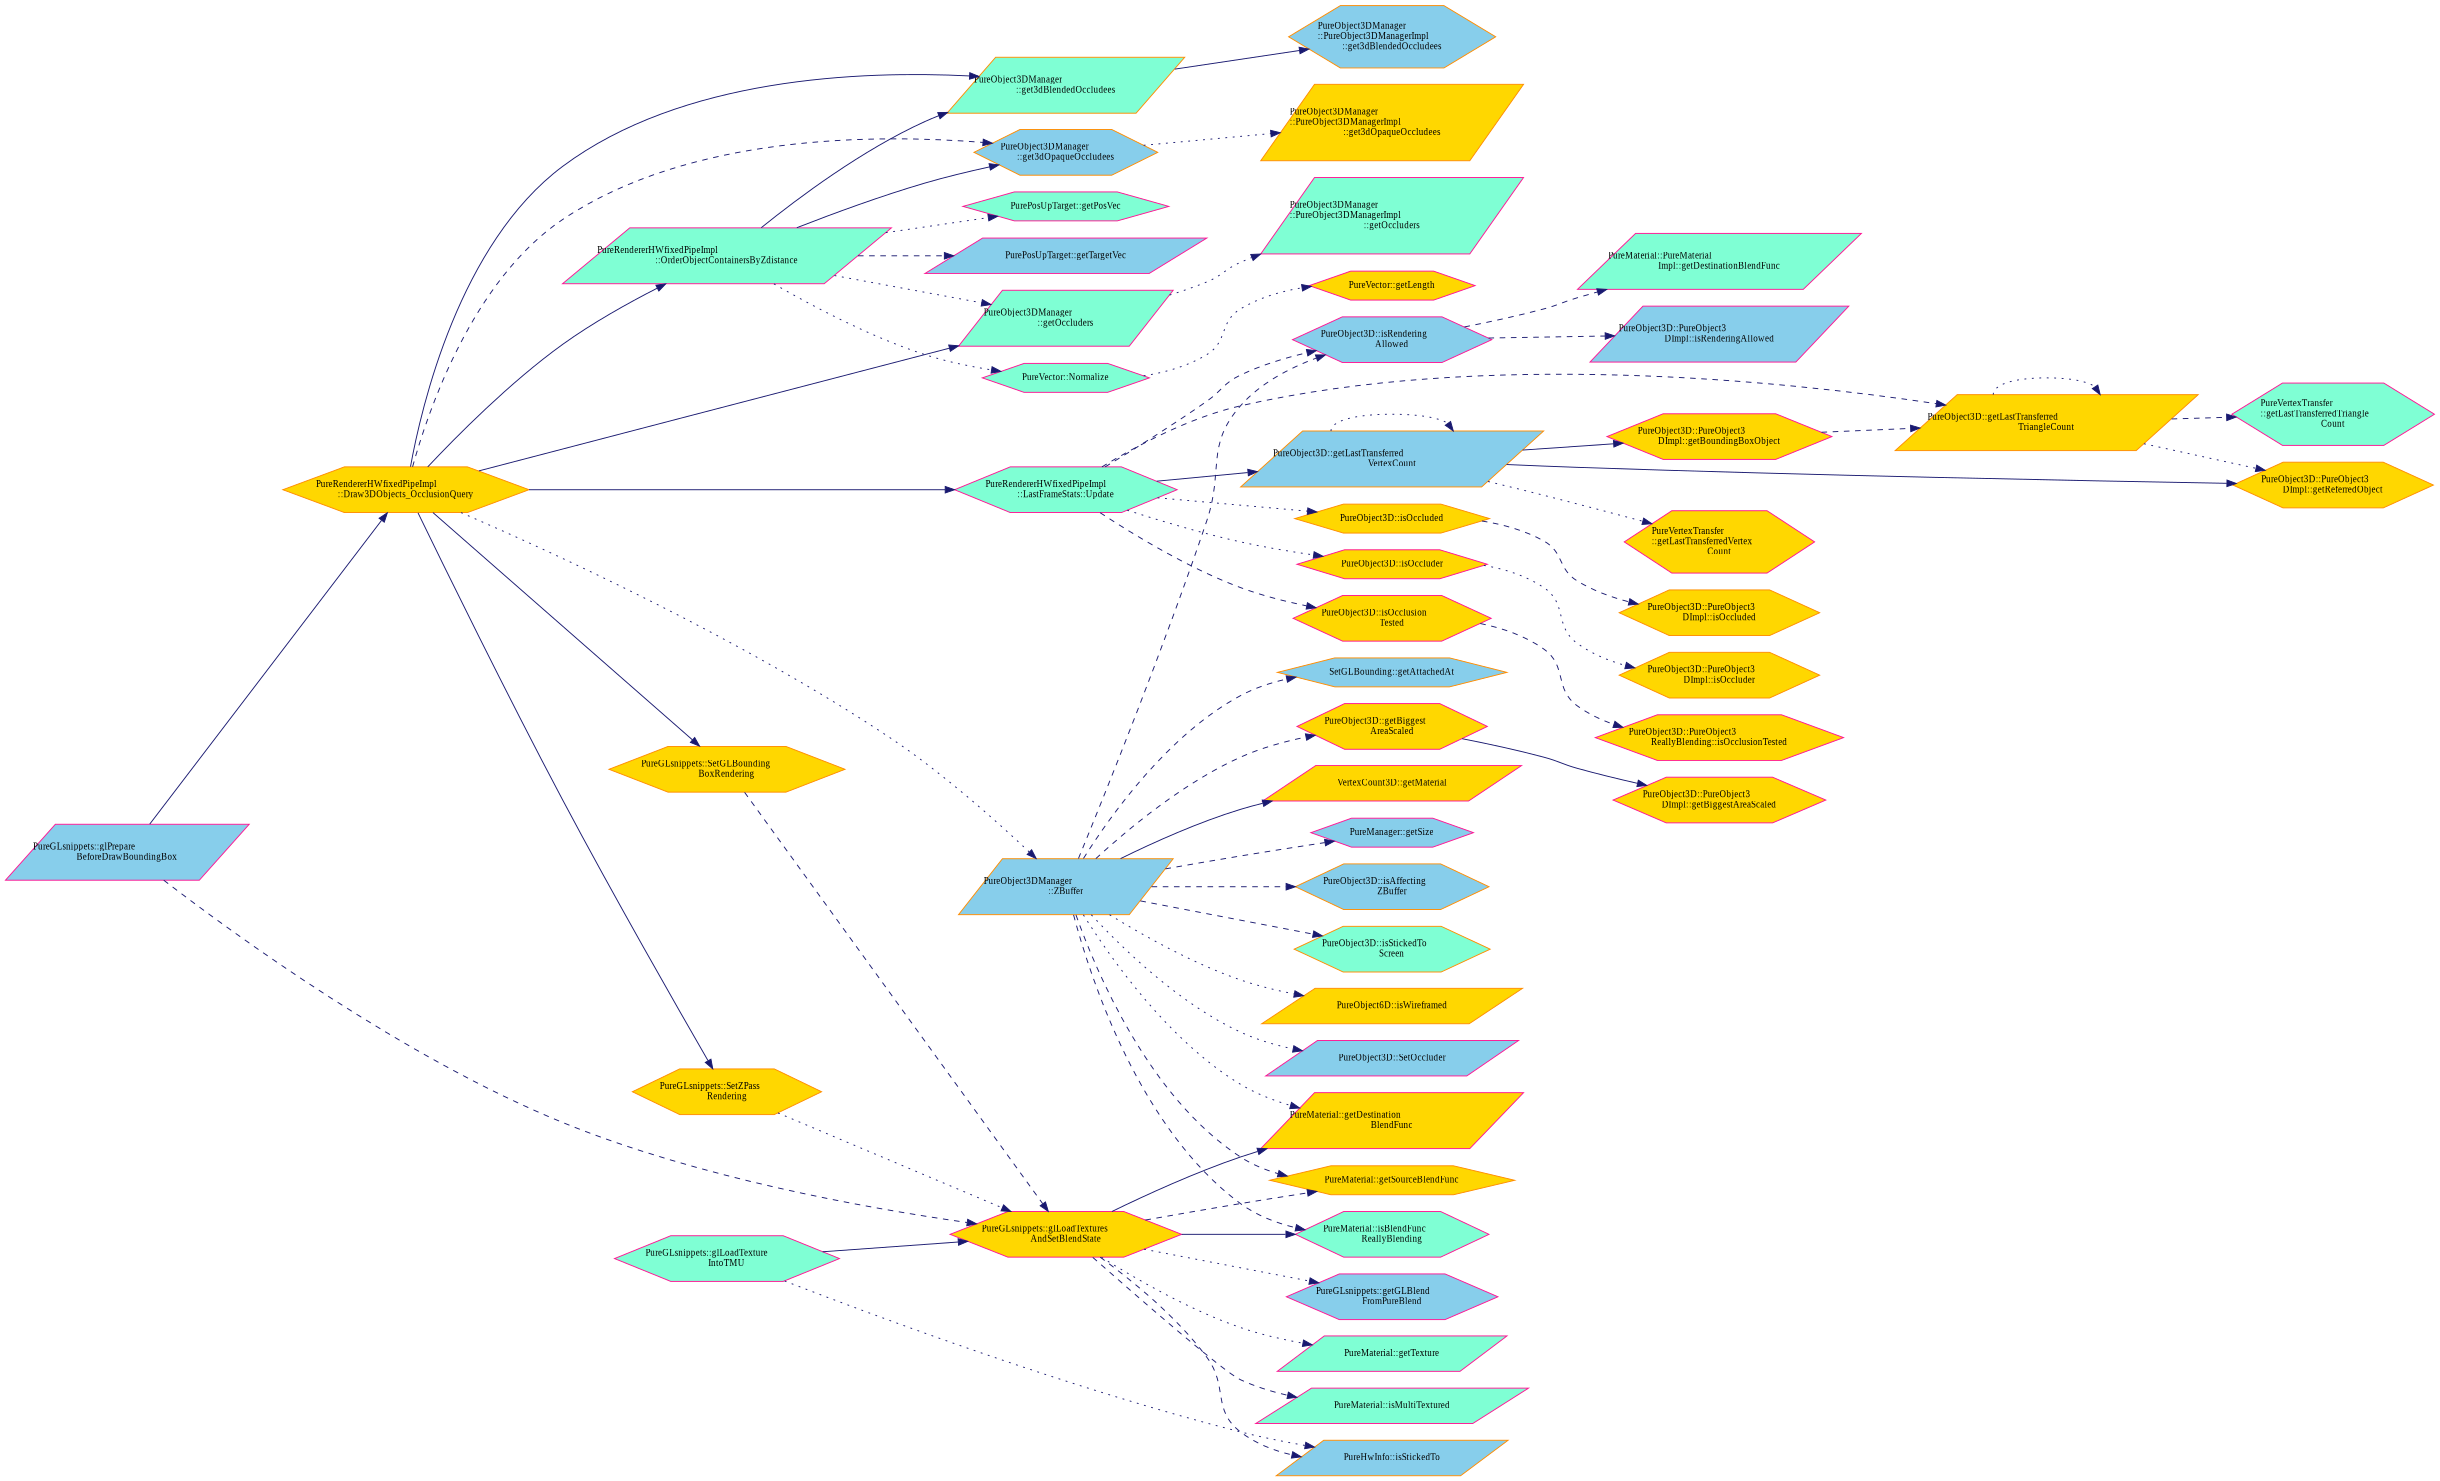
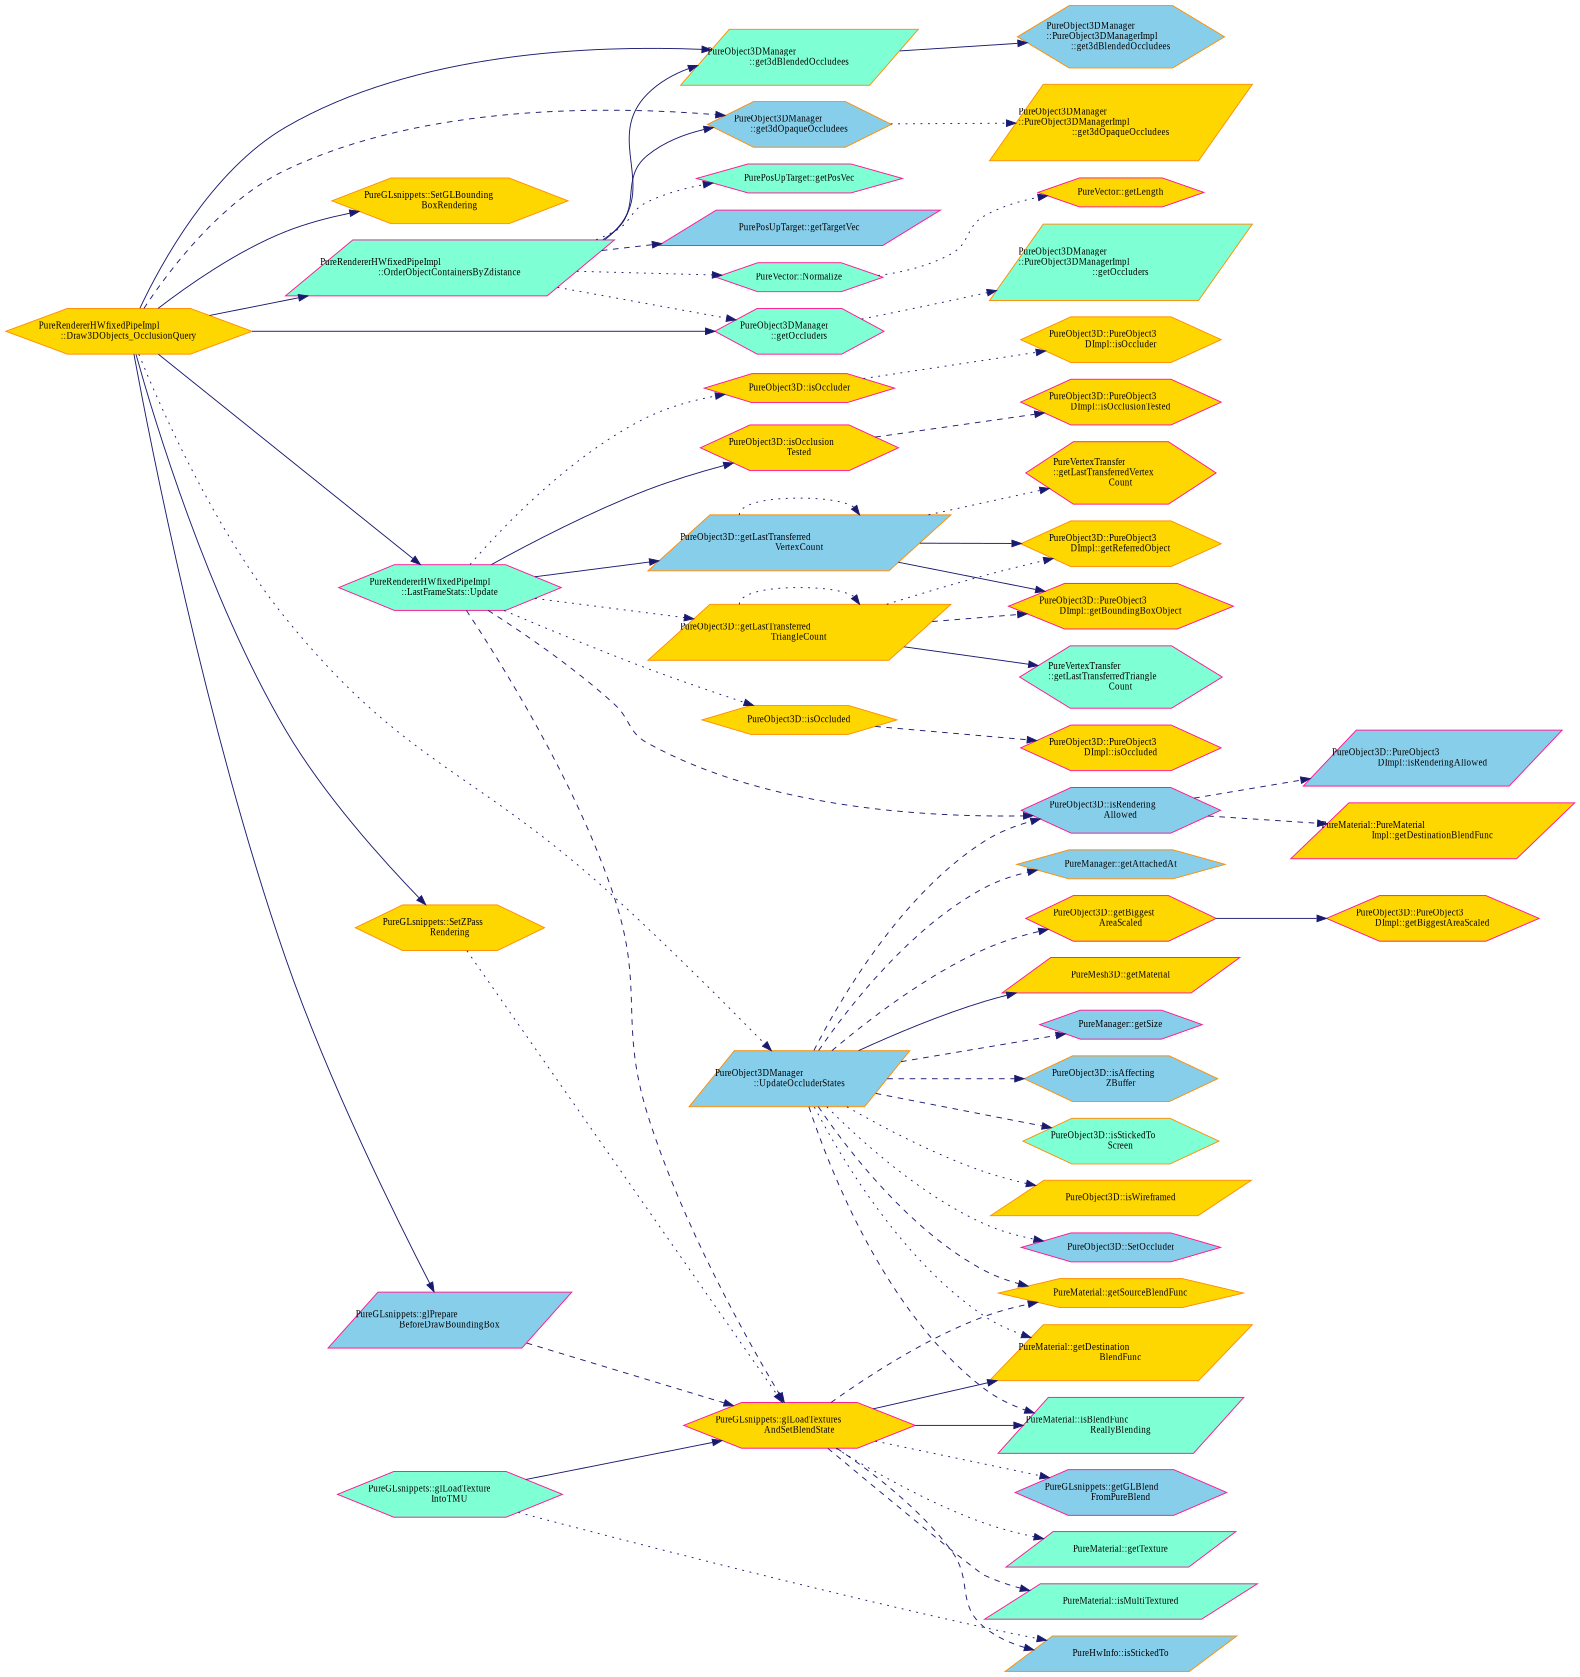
node "PureObject3DManager ::PureObject3DManagerImpl ::getOccluders": color deeppink -> darkorange
node "PureMaterial::PureMaterial Impl::getDestinationBlendFunc": fillcolor aquamarine -> gold
node "PureObject3DManager ::getOccluders": shape parallelogram -> hexagon
edge "PureRendererHWfixedPipeImpl ::LastFrameStats::Update" -> "PureObject3D::getLastTransferred TriangleCount": style dashed -> dotted
edge "PureObject3D::getLastTransferred TriangleCount" -> "PureVertexTransfer ::getLastTransferredTriangle Count": style dashed -> solid
edge "PureObject3D::PureObject3 DImpl::getBoundingBoxObject" -> "PureObject3D::getLastTransferred TriangleCount": reversed
edge "PureRendererHWfixedPipeImpl ::LastFrameStats::Update" -> "PureObject3D::isOcclusion Tested": style dashed -> solid
node "PureObject3D::PureObject3 DImpl::isOccluded": color darkorange -> deeppink
edge "PureGLsnippets::glPrepare BeforeDrawBoundingBox" -> "PureRendererHWfixedPipeImpl ::Draw3DObjects_OcclusionQuery": reversed
node "SetGLBounding::getAttachedAt": label "SetGLBounding::getAttachedAt" -> "PureManager::getAttachedAt"
node "PureObject3D::PureObject3 ReallyBlending::isOcclusionTested": label "PureObject3D::PureObject3 ReallyBlending::isOcclusionTested" -> "PureObject3D::PureObject3 DImpl::isOcclusionTested"
node "VertexCount3D::getMaterial": label "VertexCount3D::getMaterial" -> "PureMesh3D::getMaterial"
node "PureObject3DManager ::ZBuffer": label "PureObject3DManager ::ZBuffer" -> "PureObject3DManager ::UpdateOccluderStates"
edge "PureGLsnippets::SetGLBounding BoxRendering" -> "PureGLsnippets::glLoadTextures AndSetBlendState": now "PureRendererHWfixedPipeImpl ::LastFrameStats::Update" -> "PureGLsnippets::glLoadTextures AndSetBlendState"
node "PureObject6D::isWireframed": label "PureObject6D::isWireframed" -> "PureObject3D::isWireframed"
node "PureObject3D::SetOccluder": shape parallelogram -> hexagon
node "PureMaterial::getDestination BlendFunc": color deeppink -> darkorange
node "PureMaterial::isBlendFunc ReallyBlending": shape hexagon -> parallelogram
